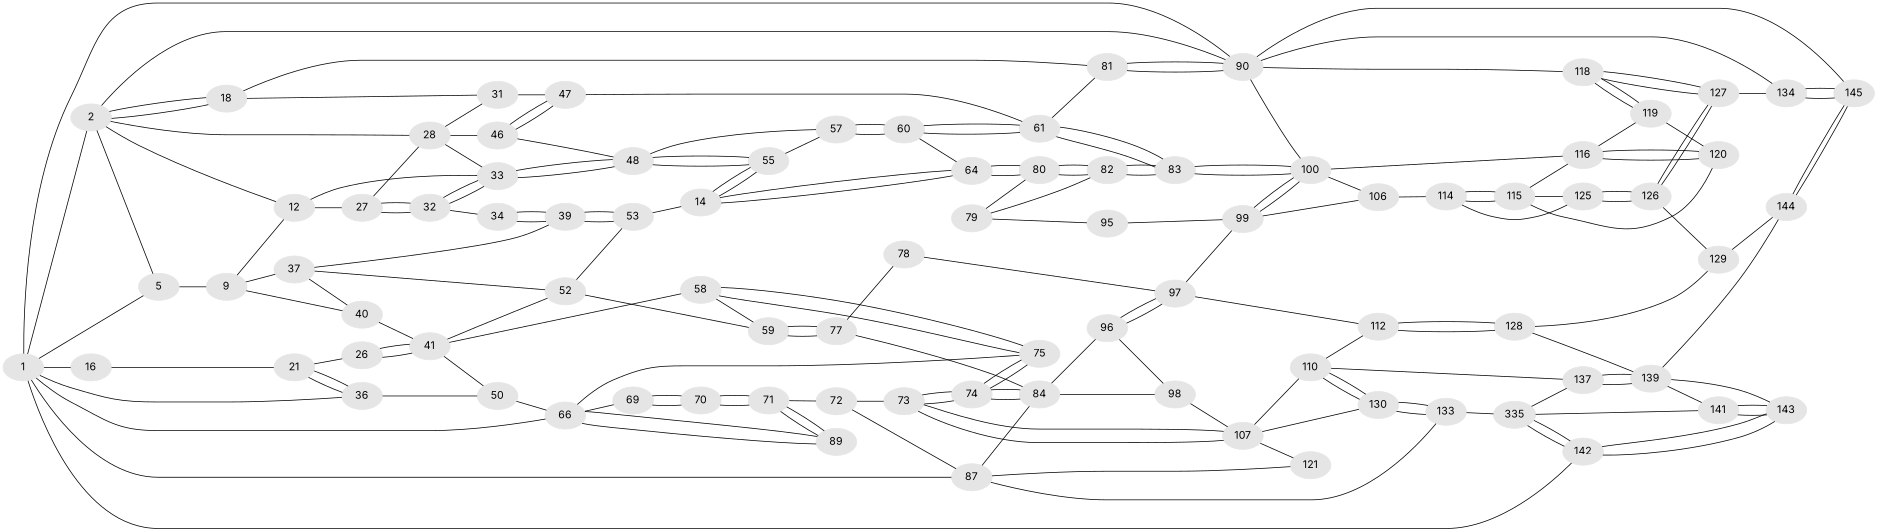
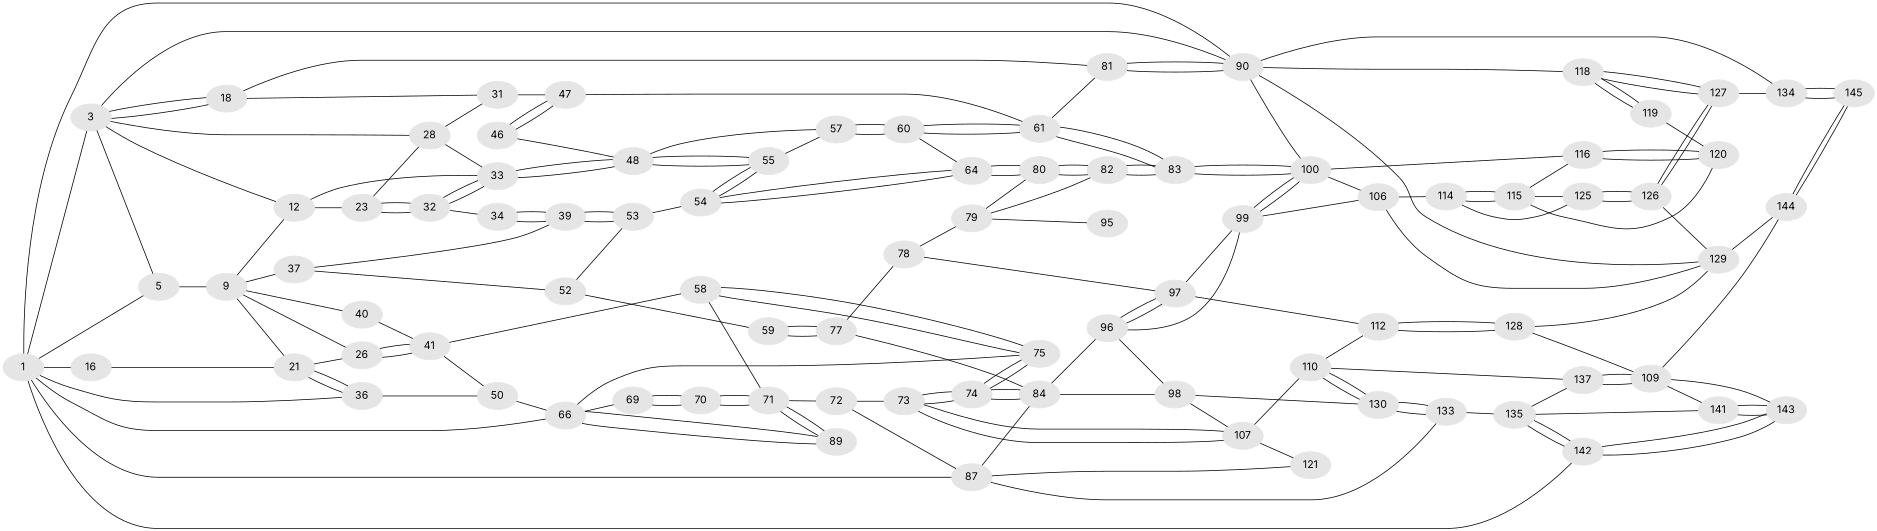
edge "90" -- "145": now "90" -- "129"
node "2": label "2" -> "3"
edge "119" -- "116": removed
edge "28" -- "46": removed
node "14": label "14" -> "54"
node "27": label "27" -> "23"
edge "99" -- "95": now "99" -- "96"
edge "79" -- "78": added
edge "106" -- "129": added
edge "37" -- "40": removed
edge "58" -- "59": now "58" -- "71"
edge "52" -- "41": removed
edge "9" -- "26": added
edge "9" -- "21": added
node "139": label "139" -> "109"
node "335": label "335" -> "135"
edge "130" -- "107": now "130" -- "98"
